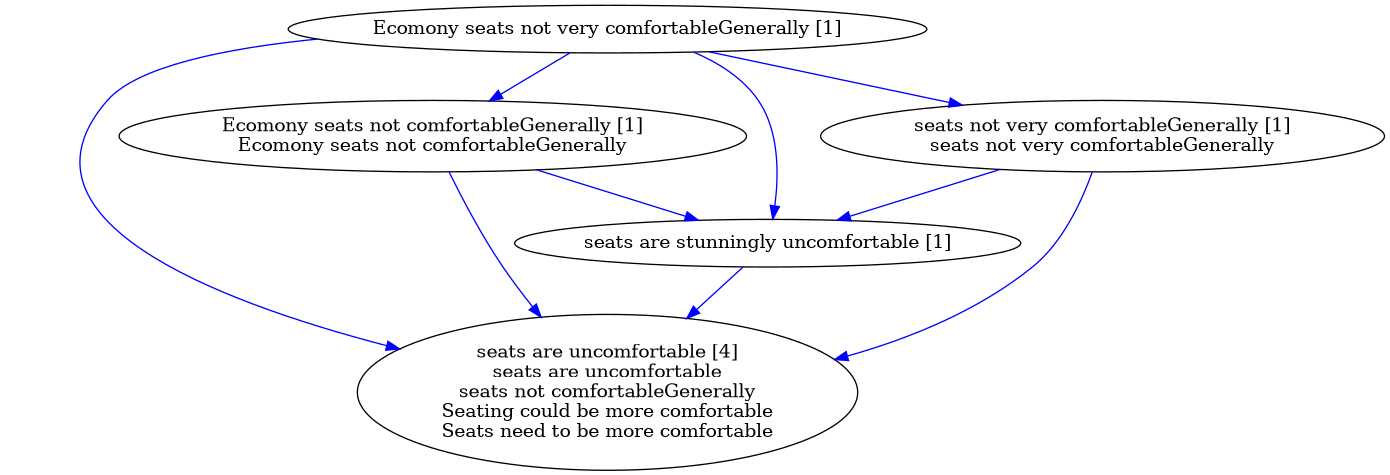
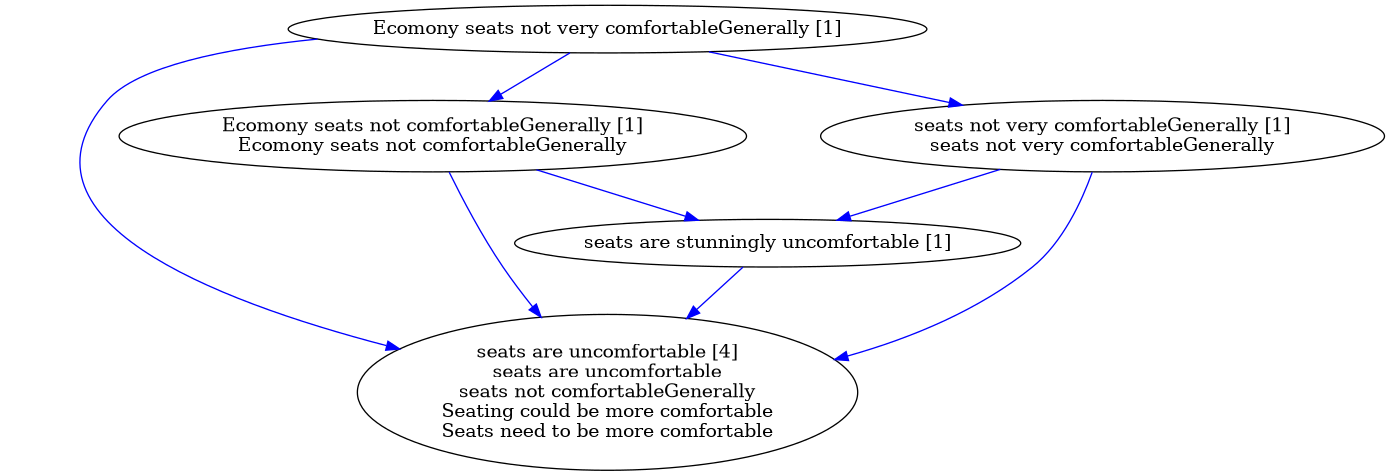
edge "Ecomony seats not very comfortableGenerally [1]" -> "seats are stunningly uncomfortable [1]": removed
